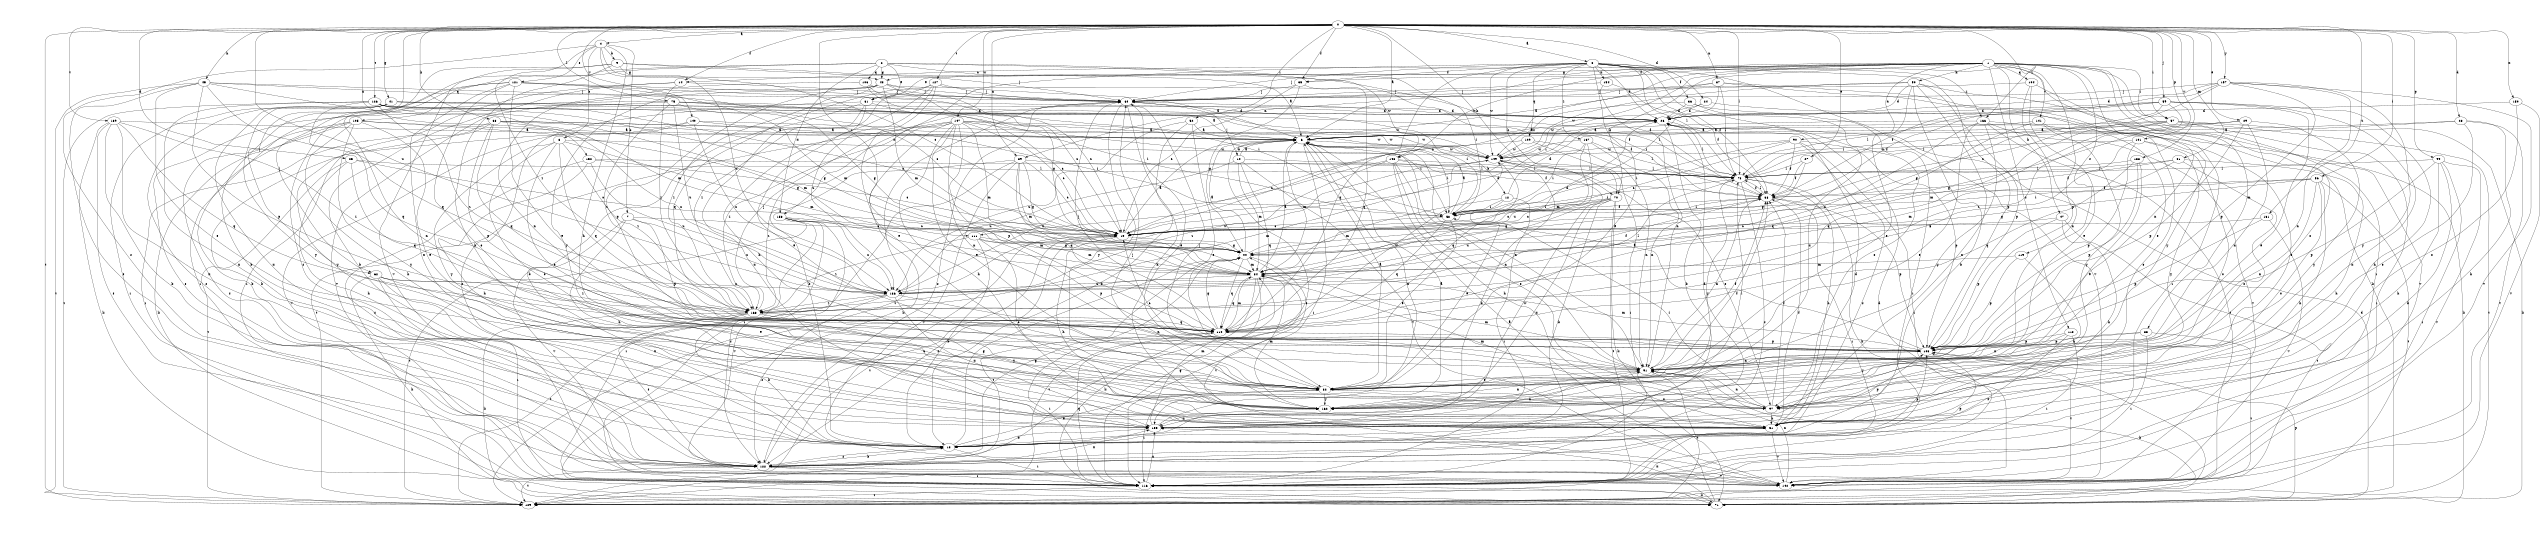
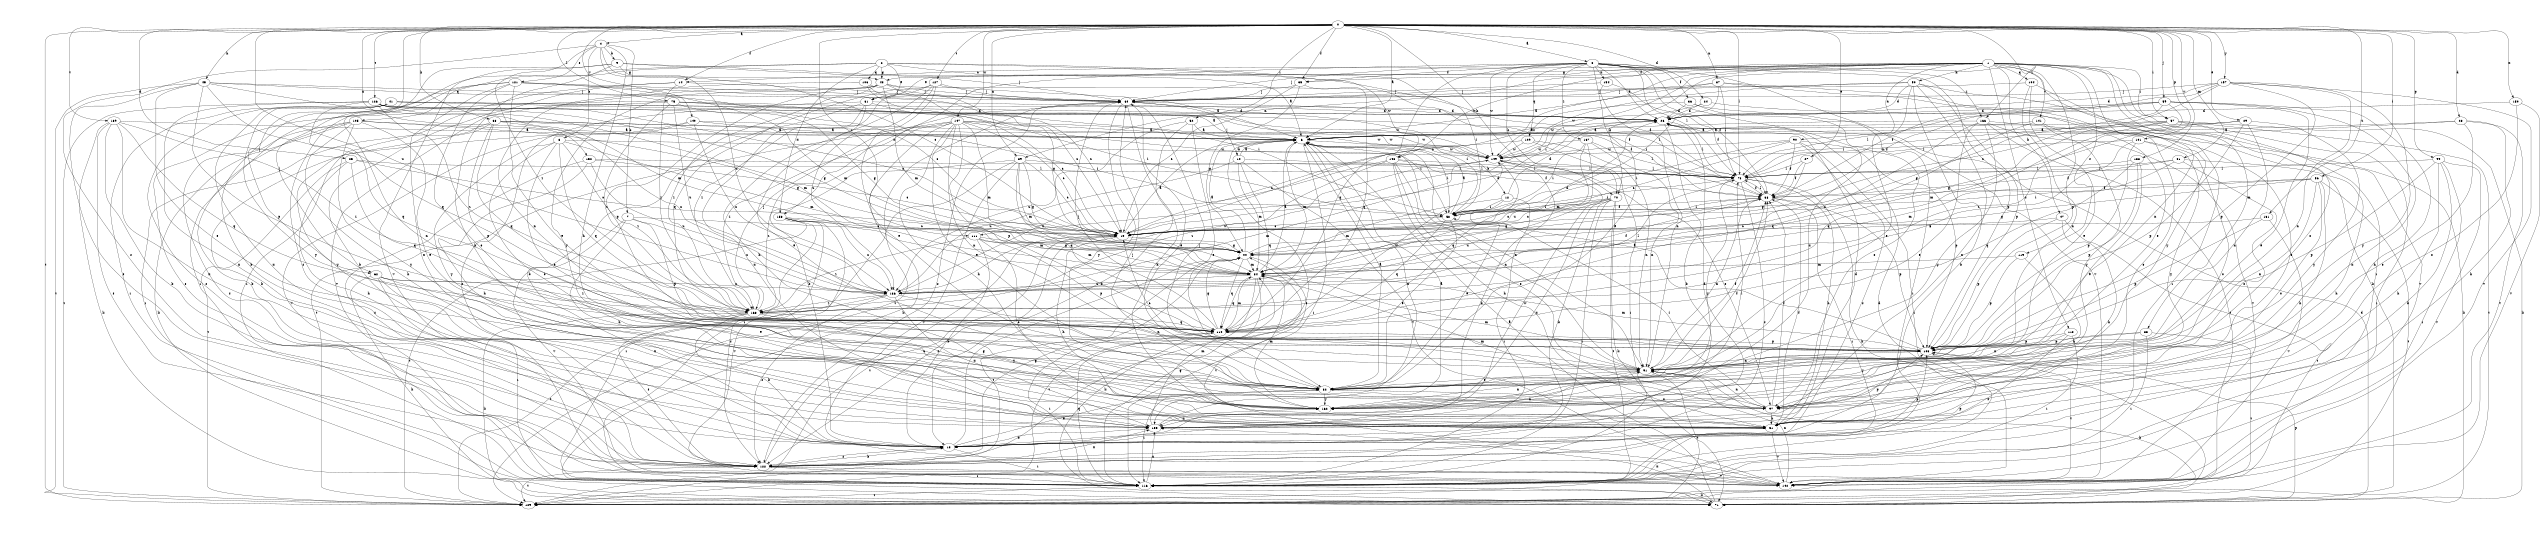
edge "0" -> "41": removed, label "g"
edge "70" -> "116": added, label "r"
